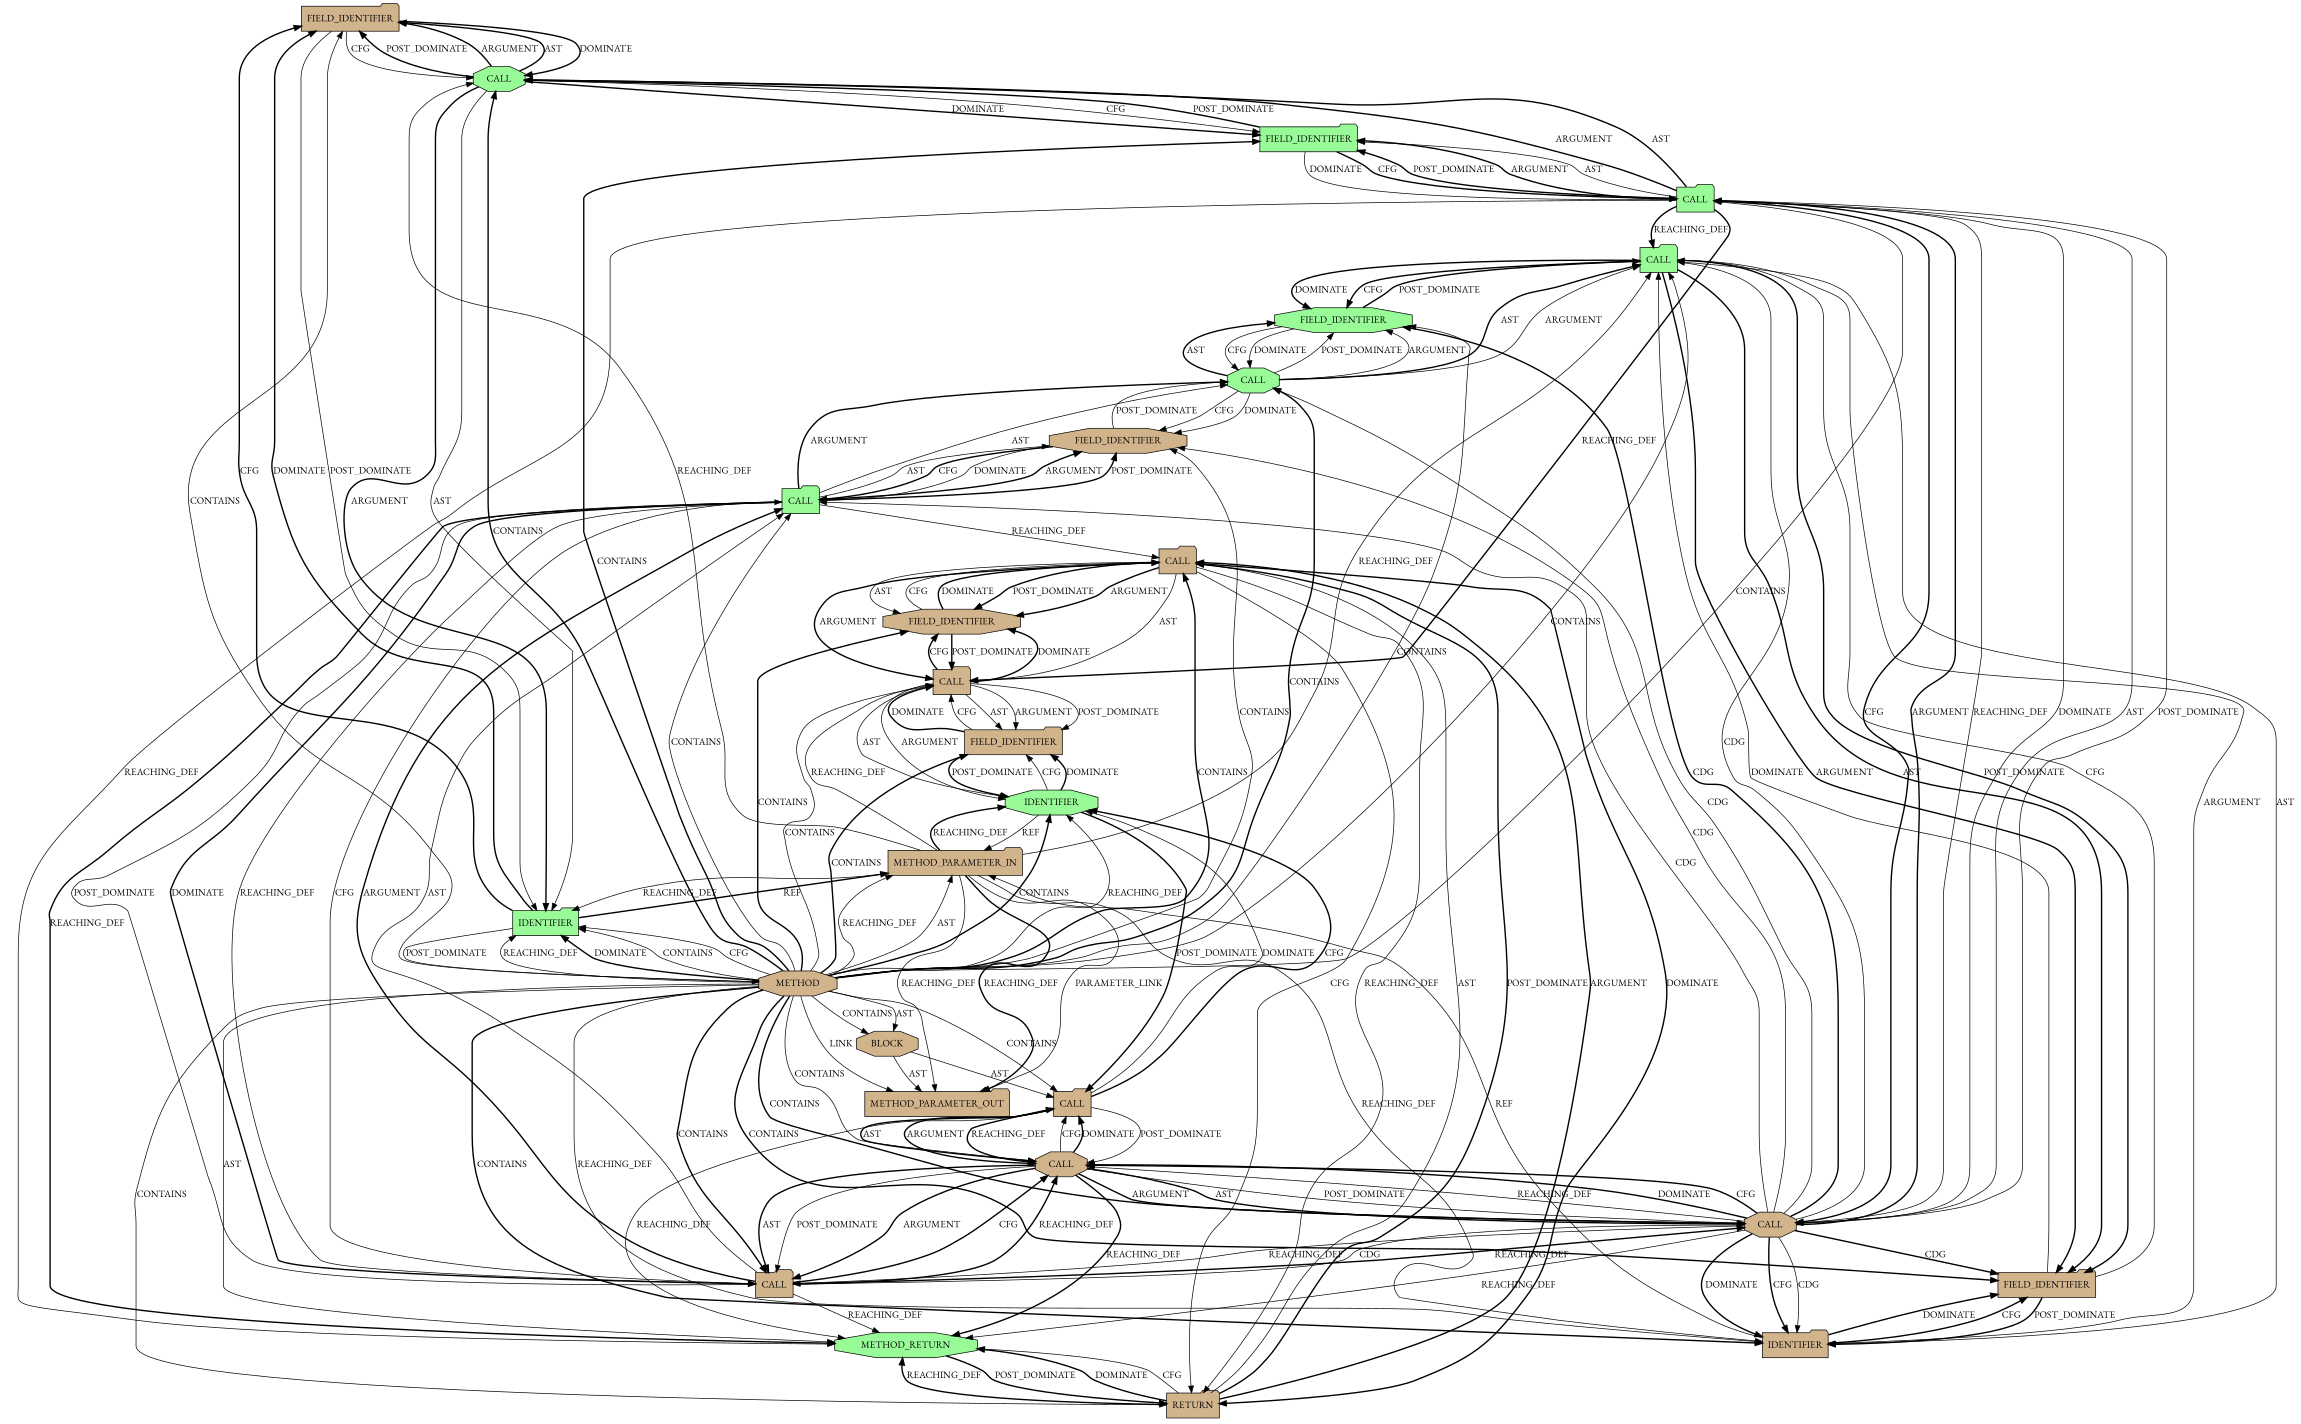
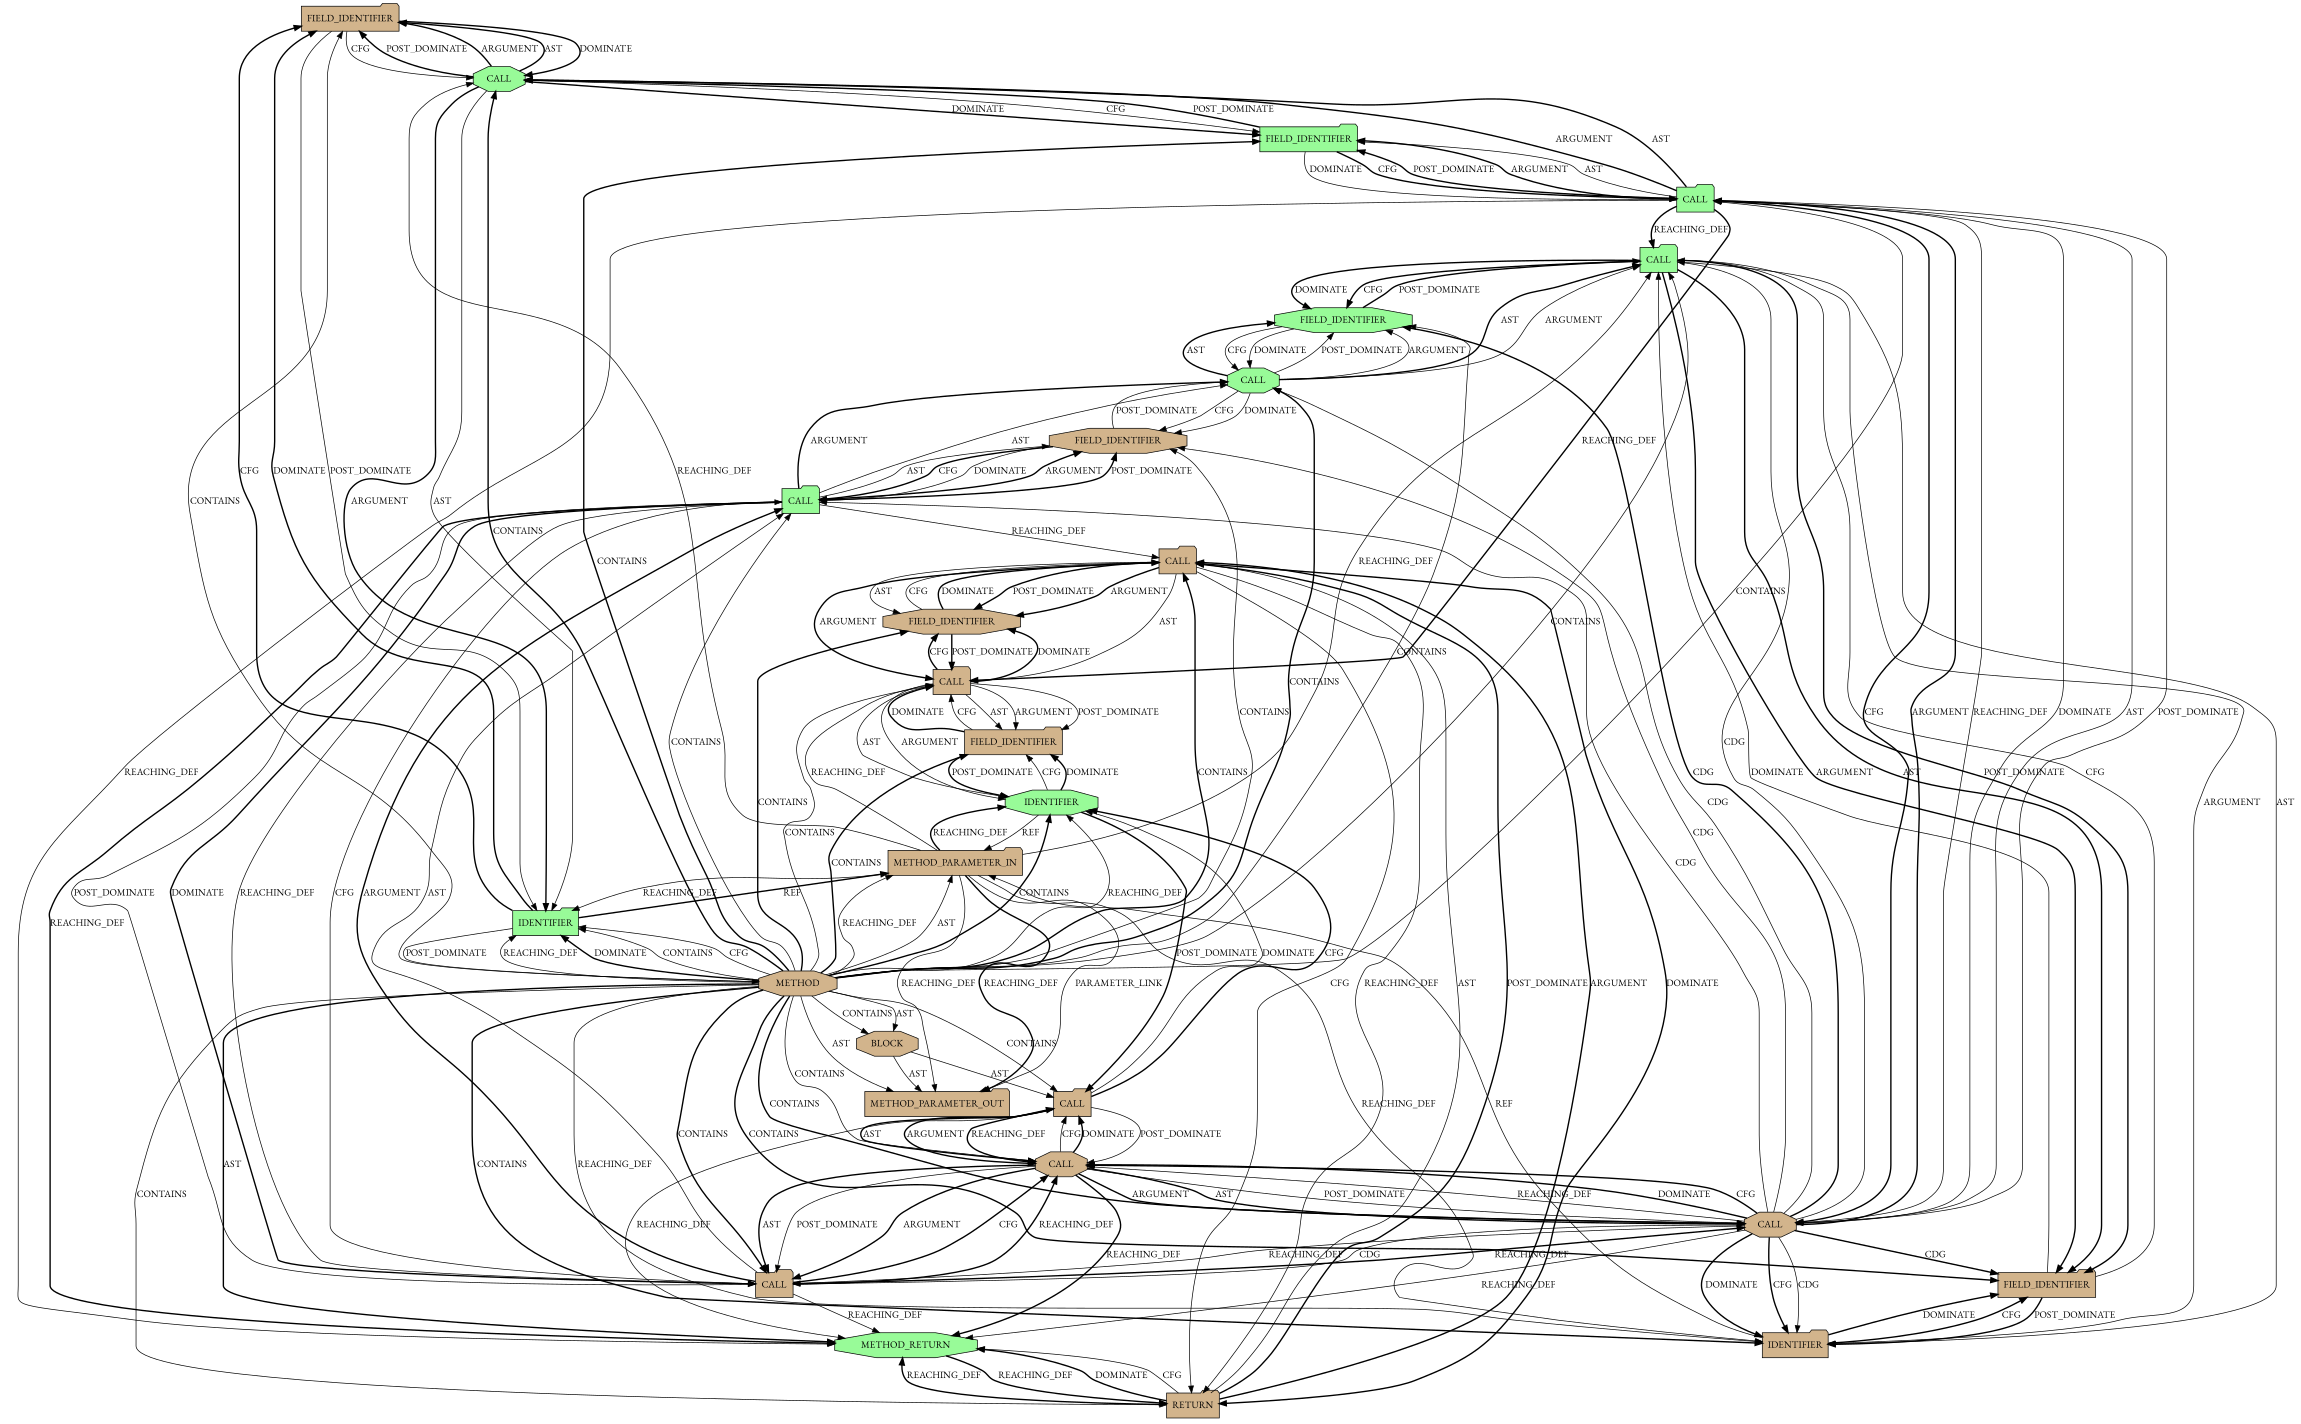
edge "METHOD" -> "METHOD_PARAMETER_OUT": label "LINK" -> "AST"
edge "METHOD" -> "METHOD_RETURN": style solid -> bold
edge "METHOD_RETURN" -> "RETURN": label "POST_DOMINATE" -> "REACHING_DEF"
